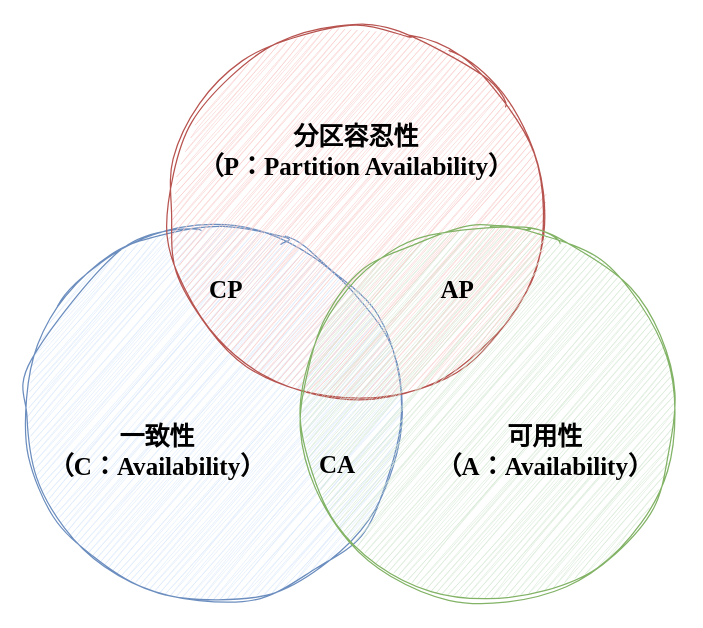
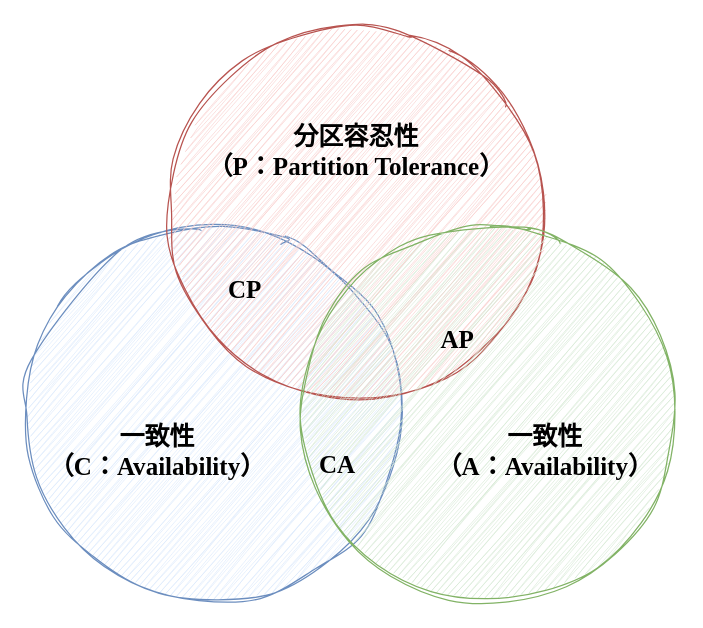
node "分区容忍性 （P：Partition Availability）": label "分区容忍性 （P：Partition Availability）" -> "分区容忍性 （P：Partition Tolerance）"
node "CP": moved (226, 288) -> (244, 288)
node "AP": moved (457, 288) -> (457, 338)
node "可用性 （A：Availability）": label "可用性 （A：Availability）" -> "一致性 （A：Availability）"
